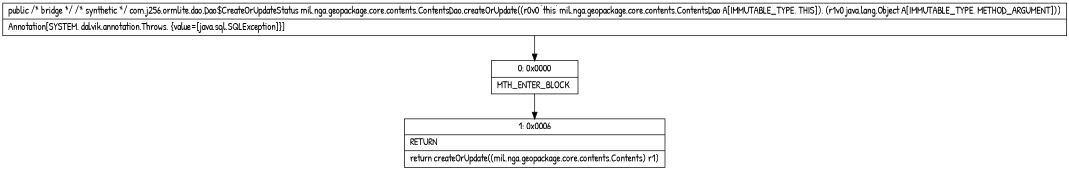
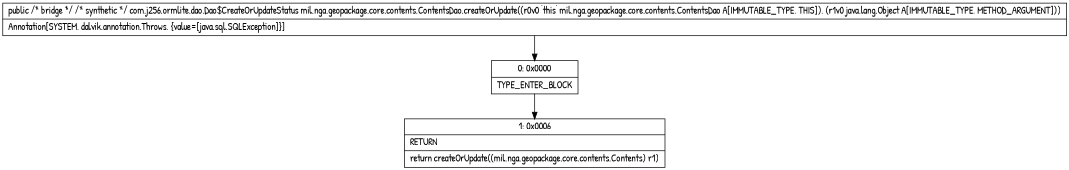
node "0: 0x0000": text "MTH_ENTER_BLOCK" -> "TYPE_ENTER_BLOCK"
